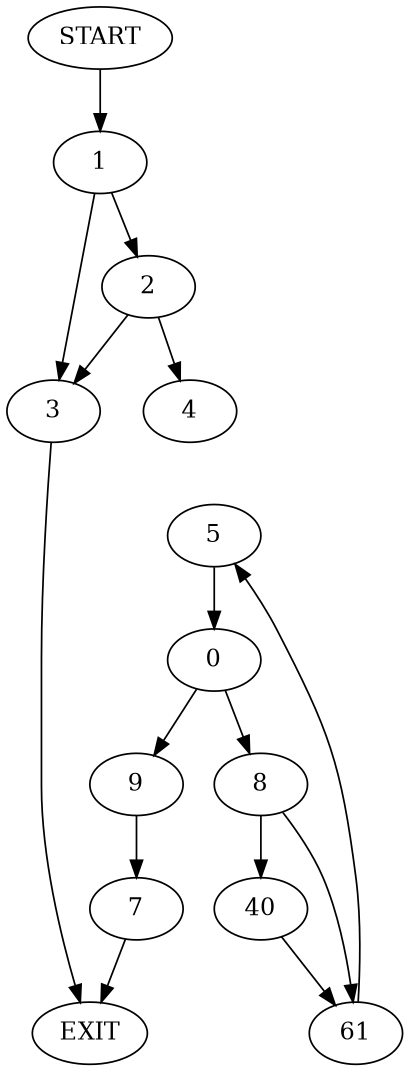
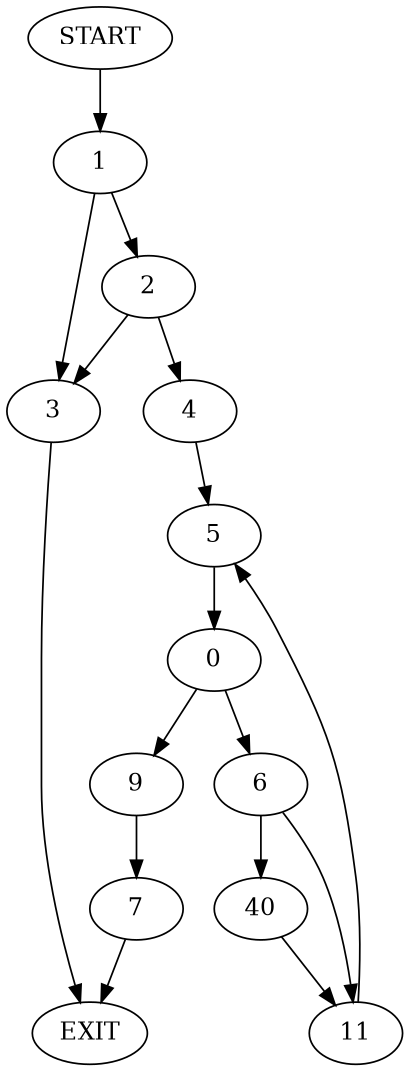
edge "4" -> "5": added
node "8": label "8" -> "6"
node "61": label "61" -> "11"
